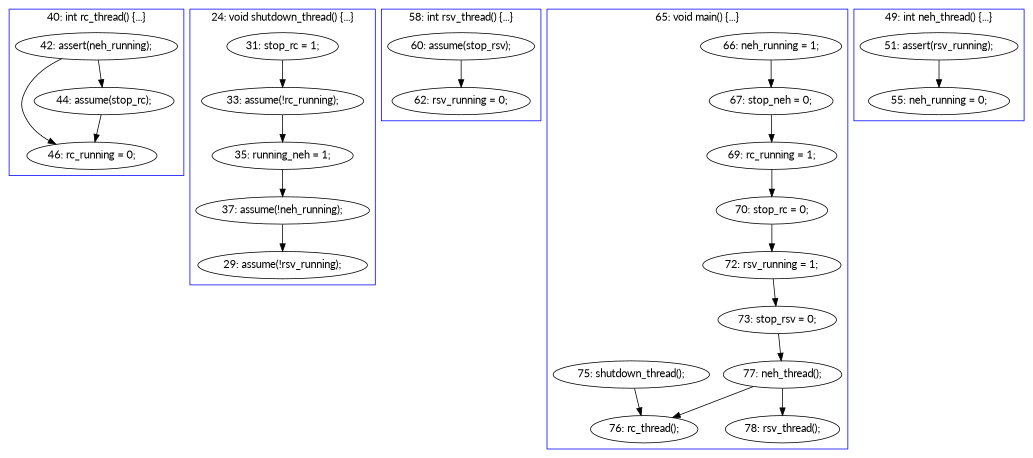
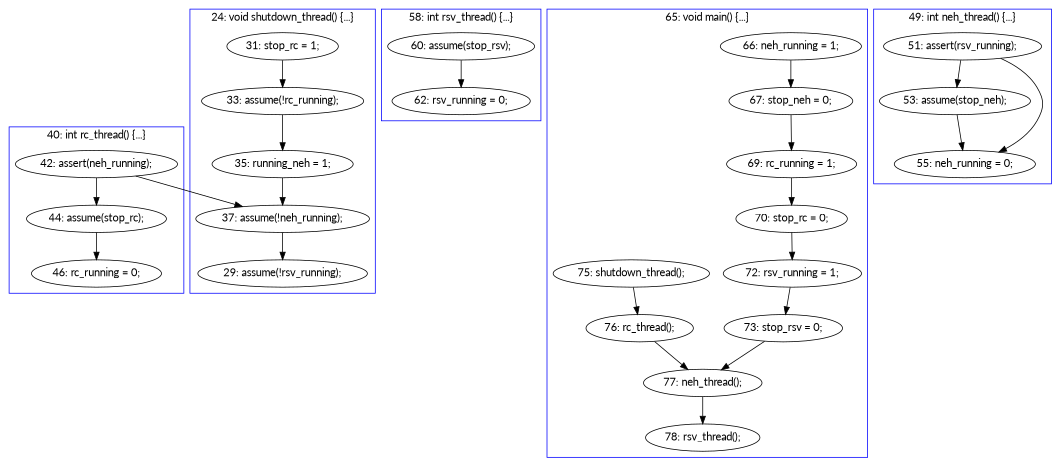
edge "42: assert(neh_running);" -> "46: rc_running = 0;": now "42: assert(neh_running);" -> "37: assume(!neh_running);"
node "53: assume(stop_neh);": added
edge "77: neh_thread();" -> "76: rc_thread();": reversed
